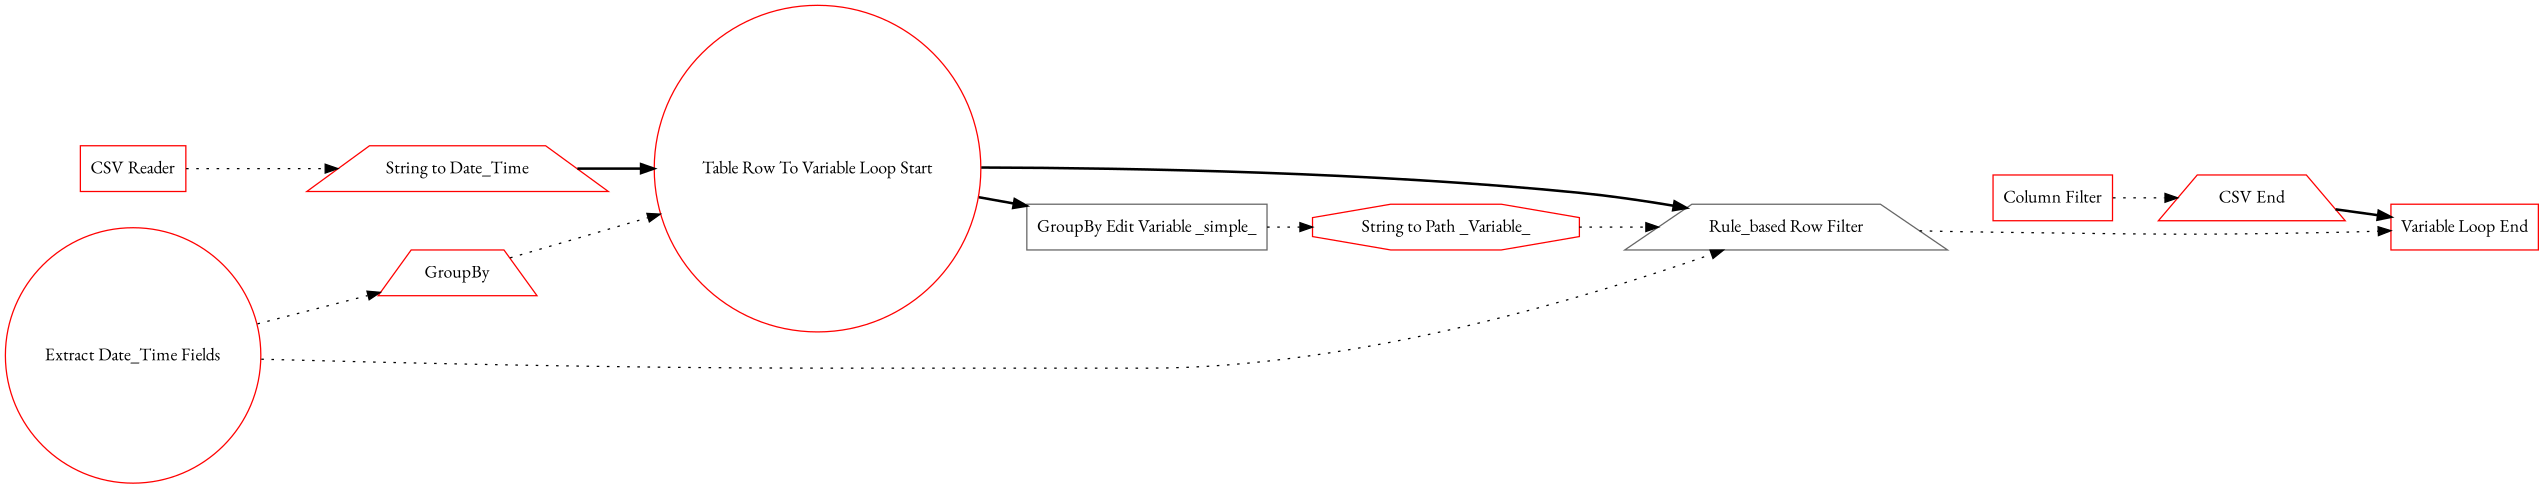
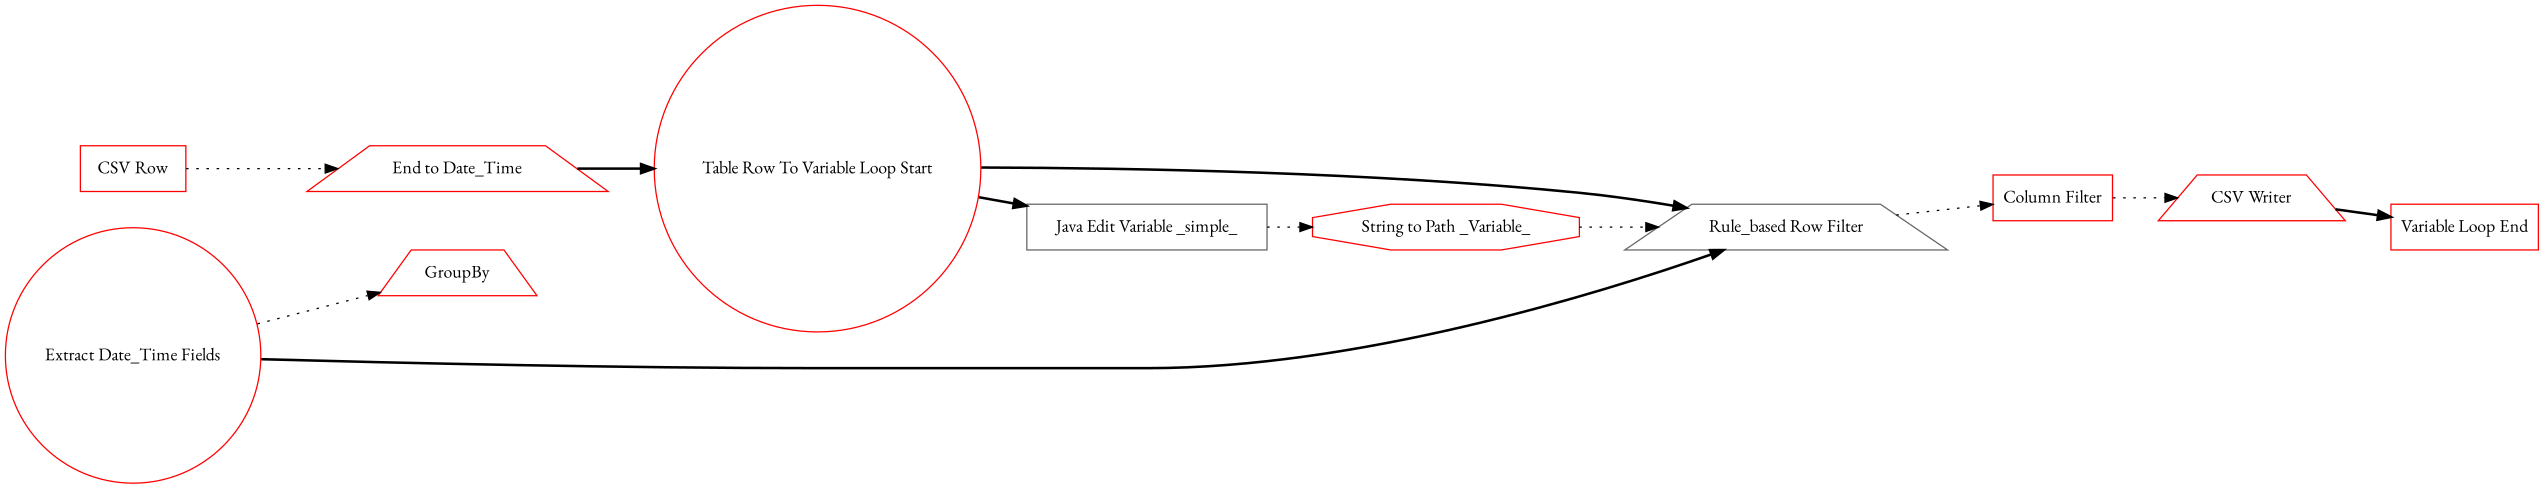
node "CSV Reader": label "CSV Reader" -> "CSV Row"
node "String to Date_Time": label "String to Date_Time" -> "End to Date_Time"
node "CSV End": label "CSV End" -> "CSV Writer"
node "GroupBy Edit Variable _simple_": label "GroupBy Edit Variable _simple_" -> "Java Edit Variable _simple_"
edge "Rule_based Row Filter" -> "Variable Loop End": now "Rule_based Row Filter" -> "Column Filter"
edge "GroupBy" -> "Table Row To Variable Loop Start": removed
edge "Extract Date_Time Fields" -> "Rule_based Row Filter": style dotted -> bold
